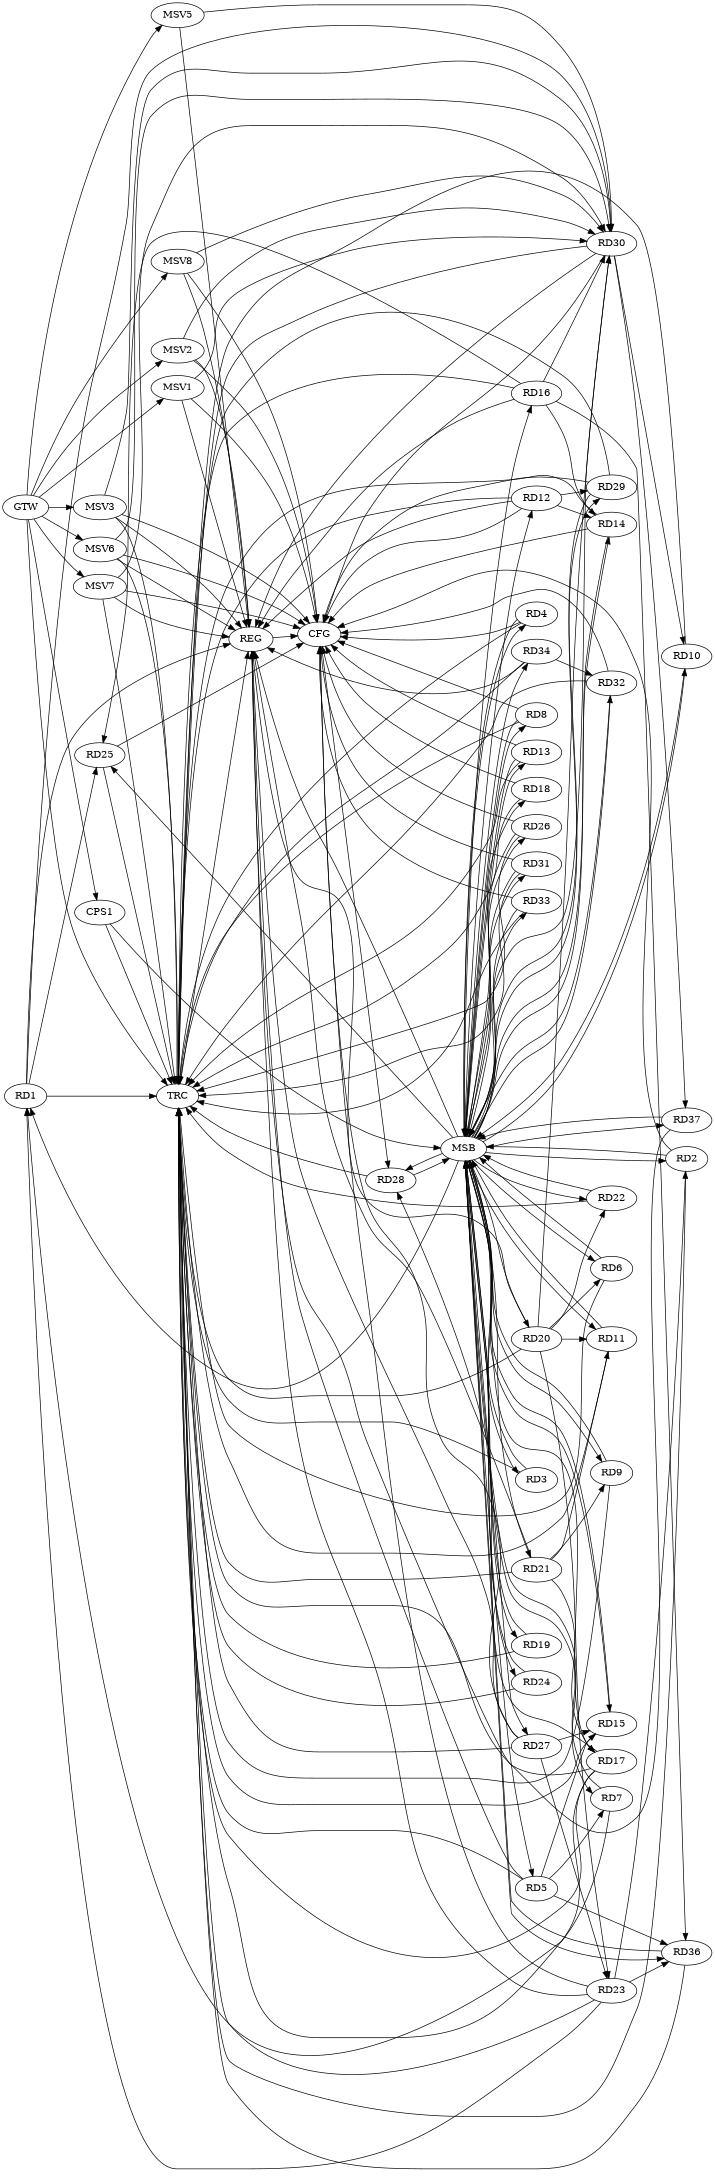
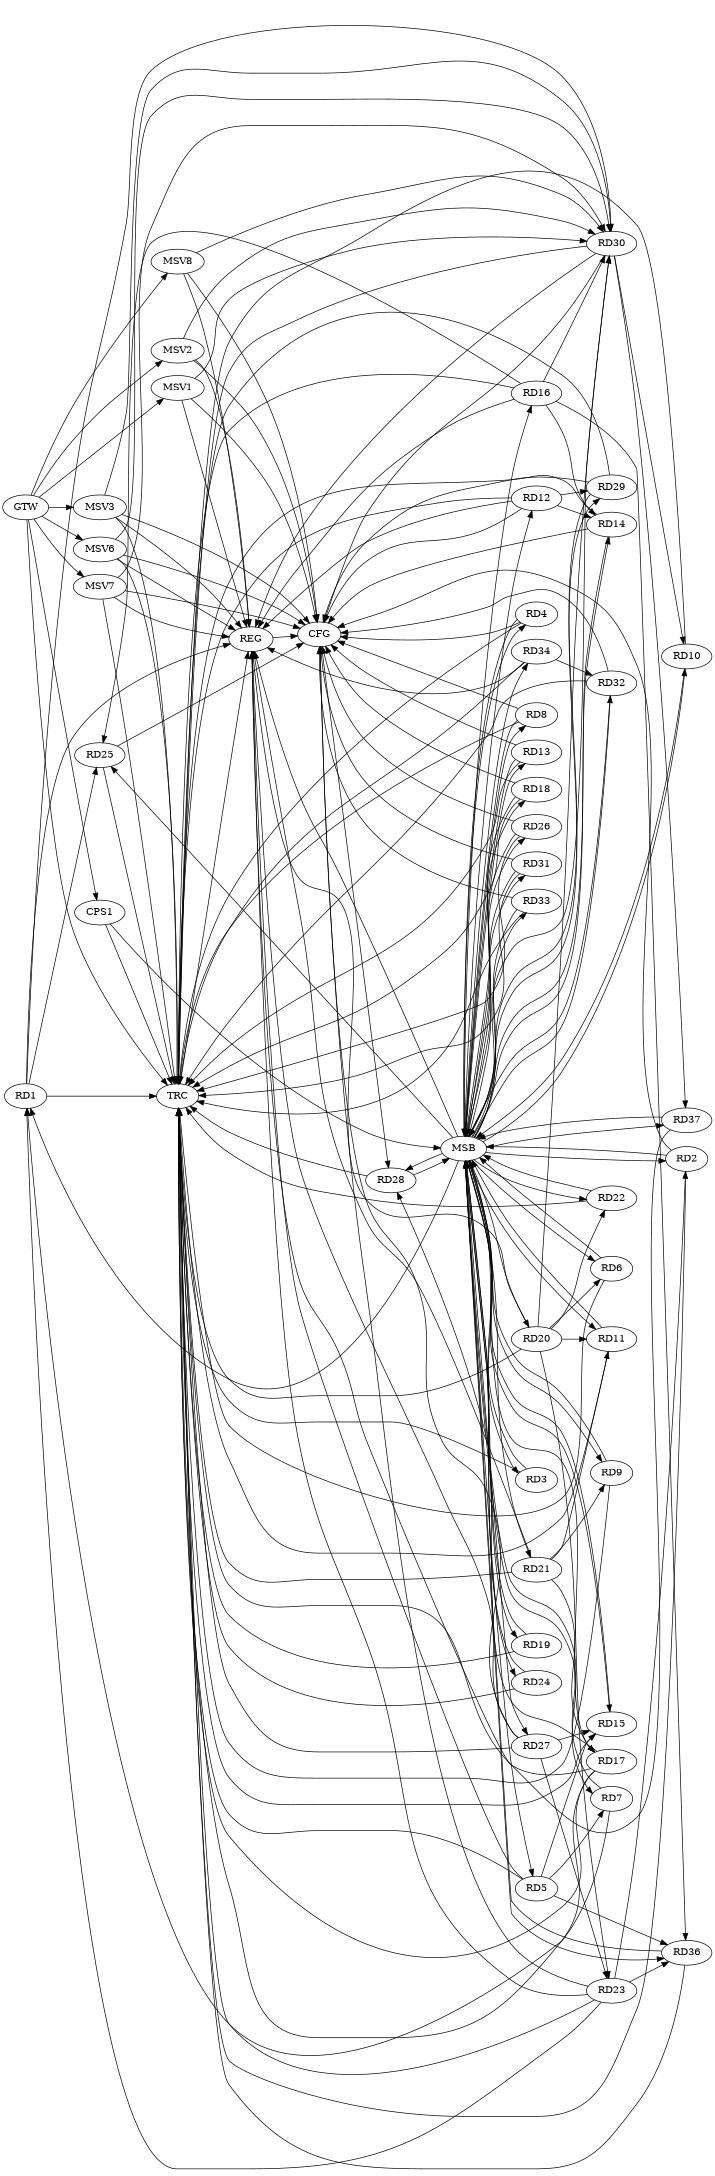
node "MSV5": removed
edge "RD18" -> "MSB": added
